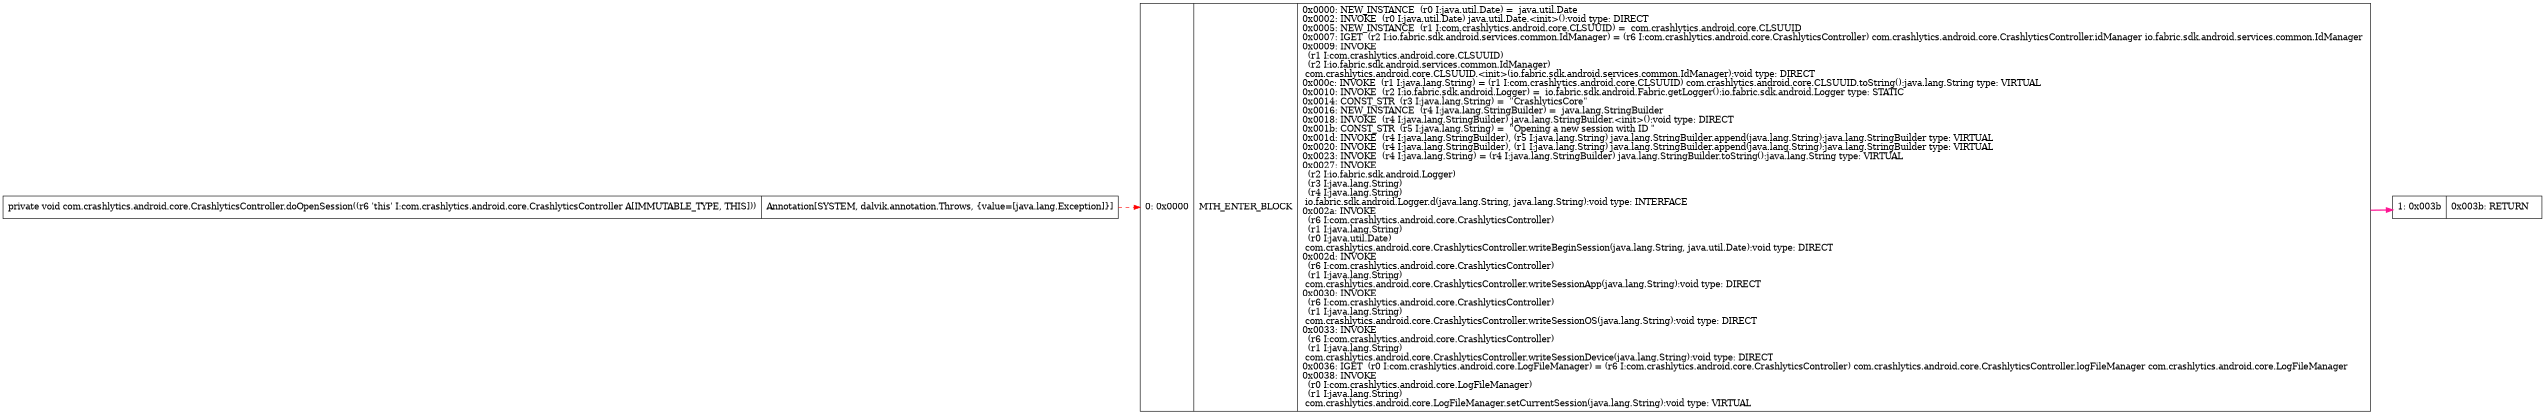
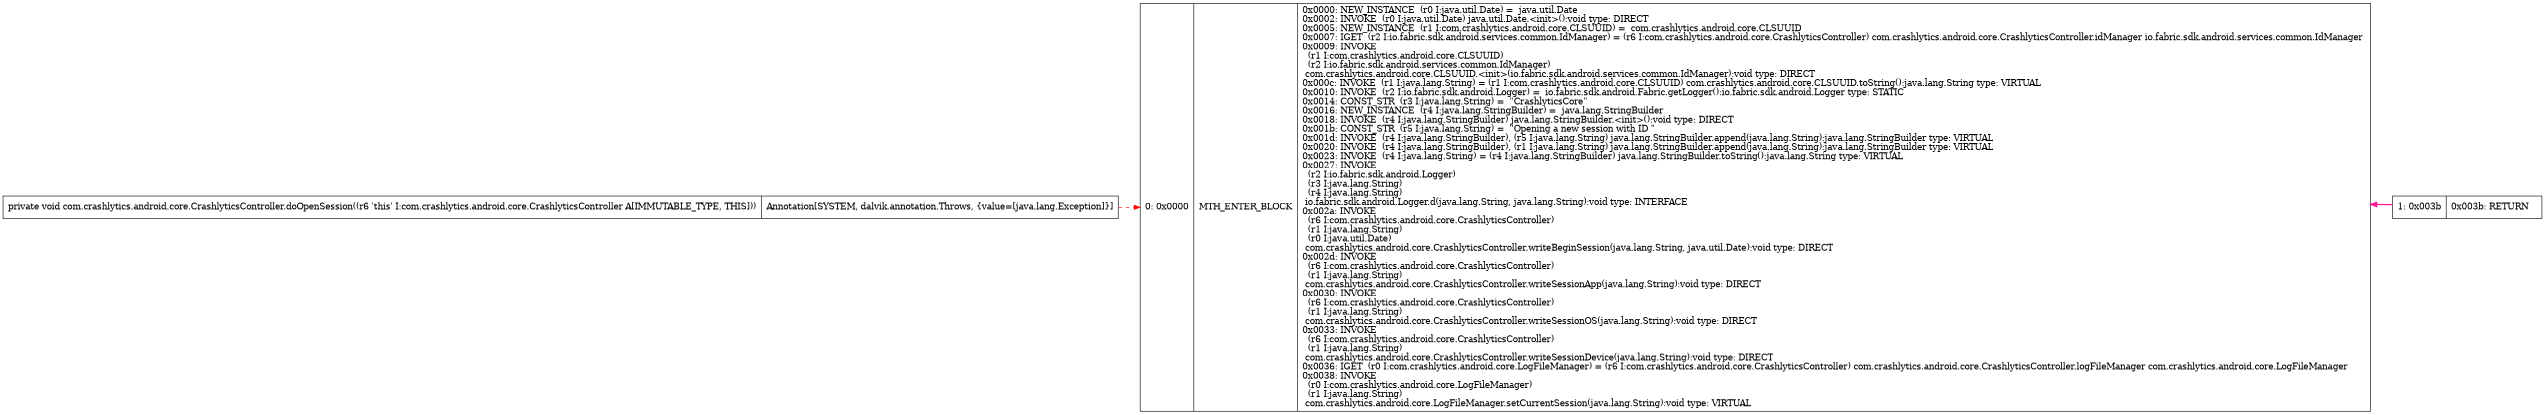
edge "0: 0x0000" -> "1: 0x003b": reversed
